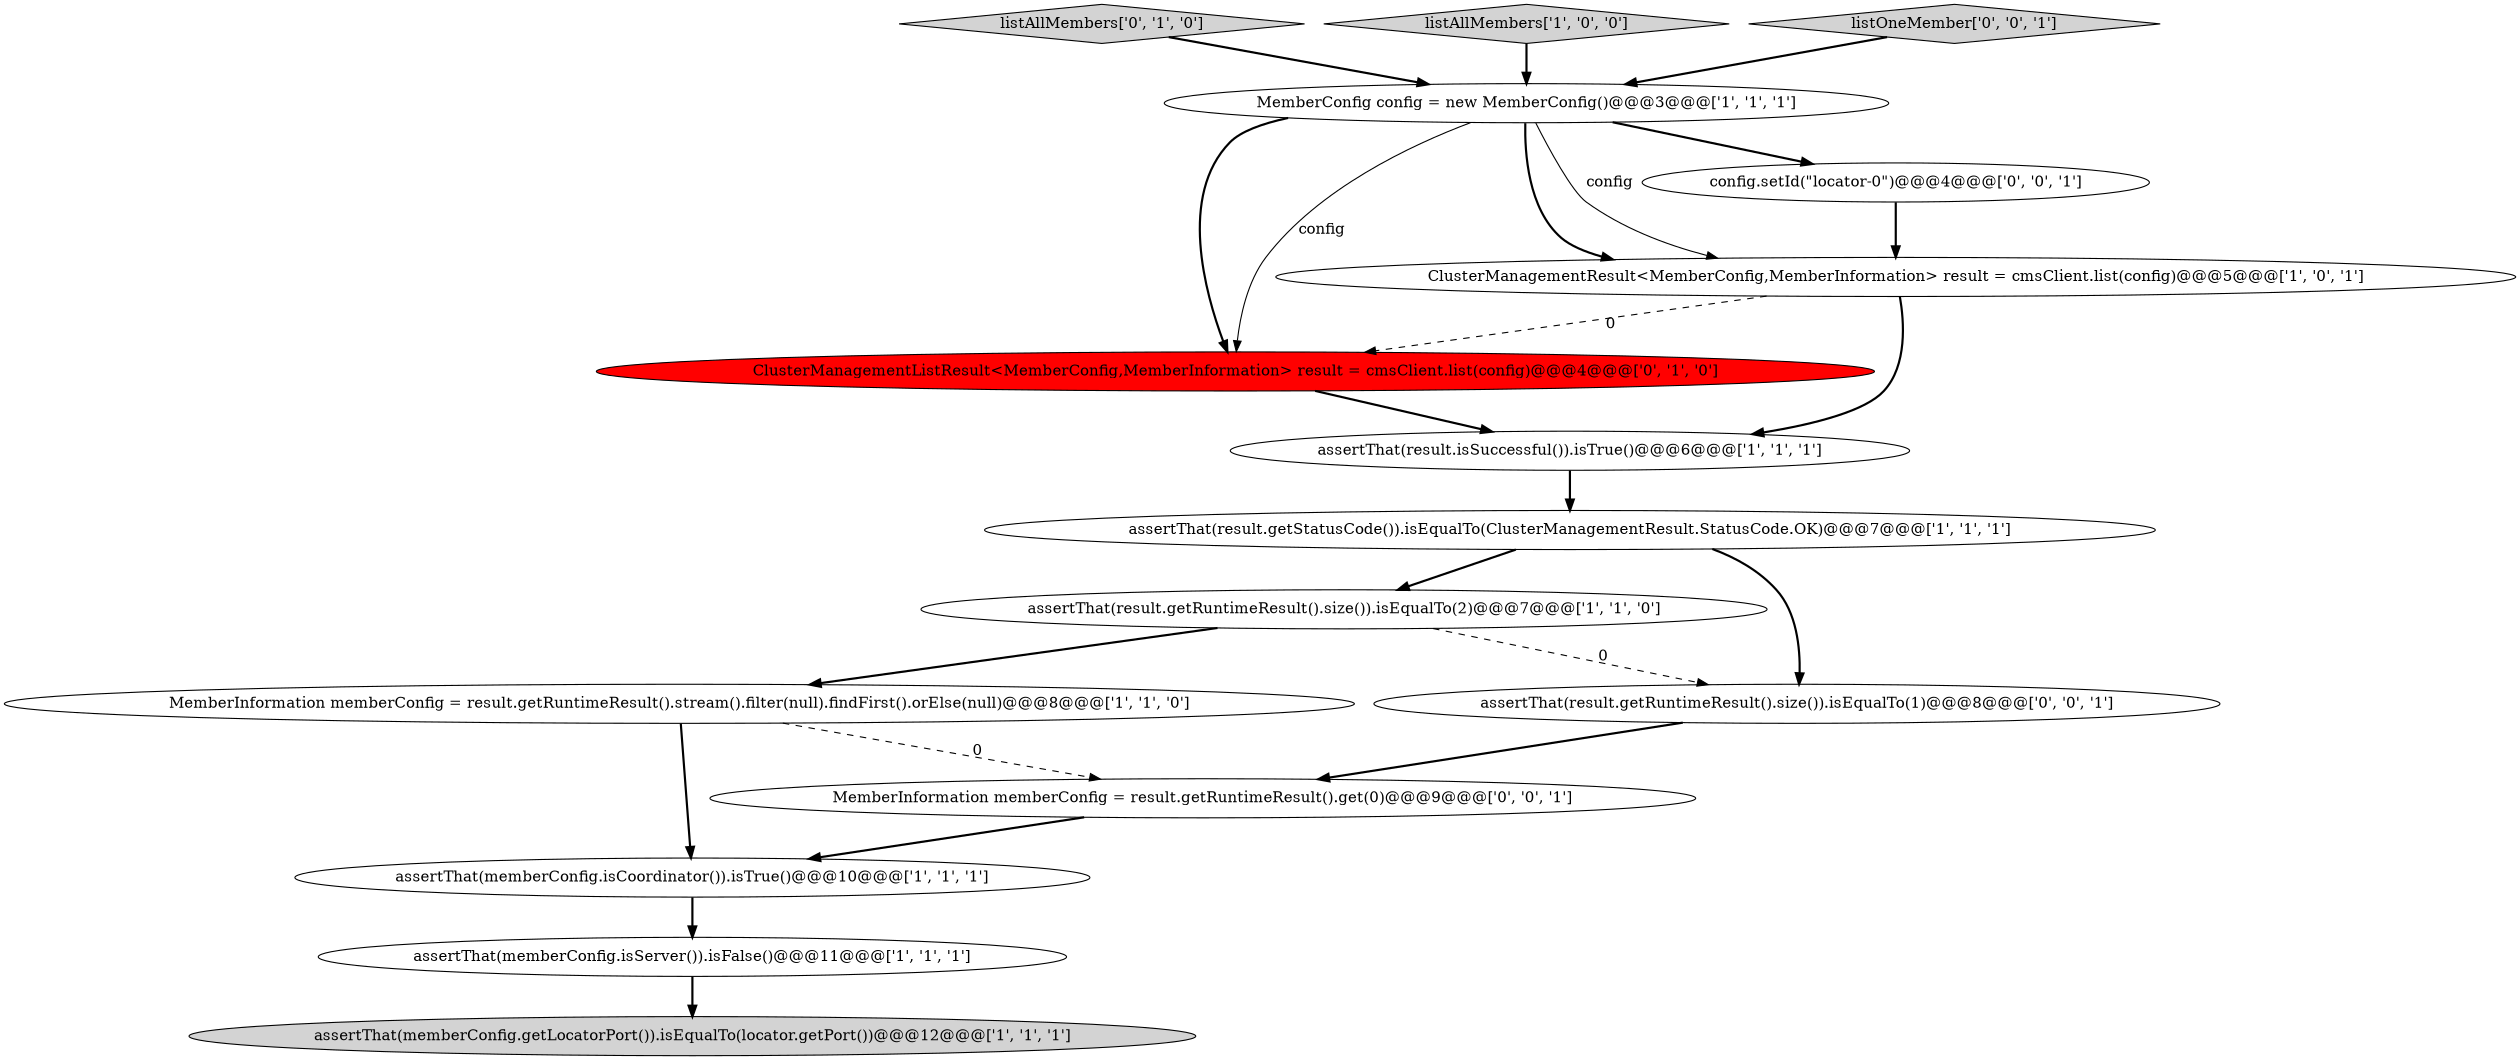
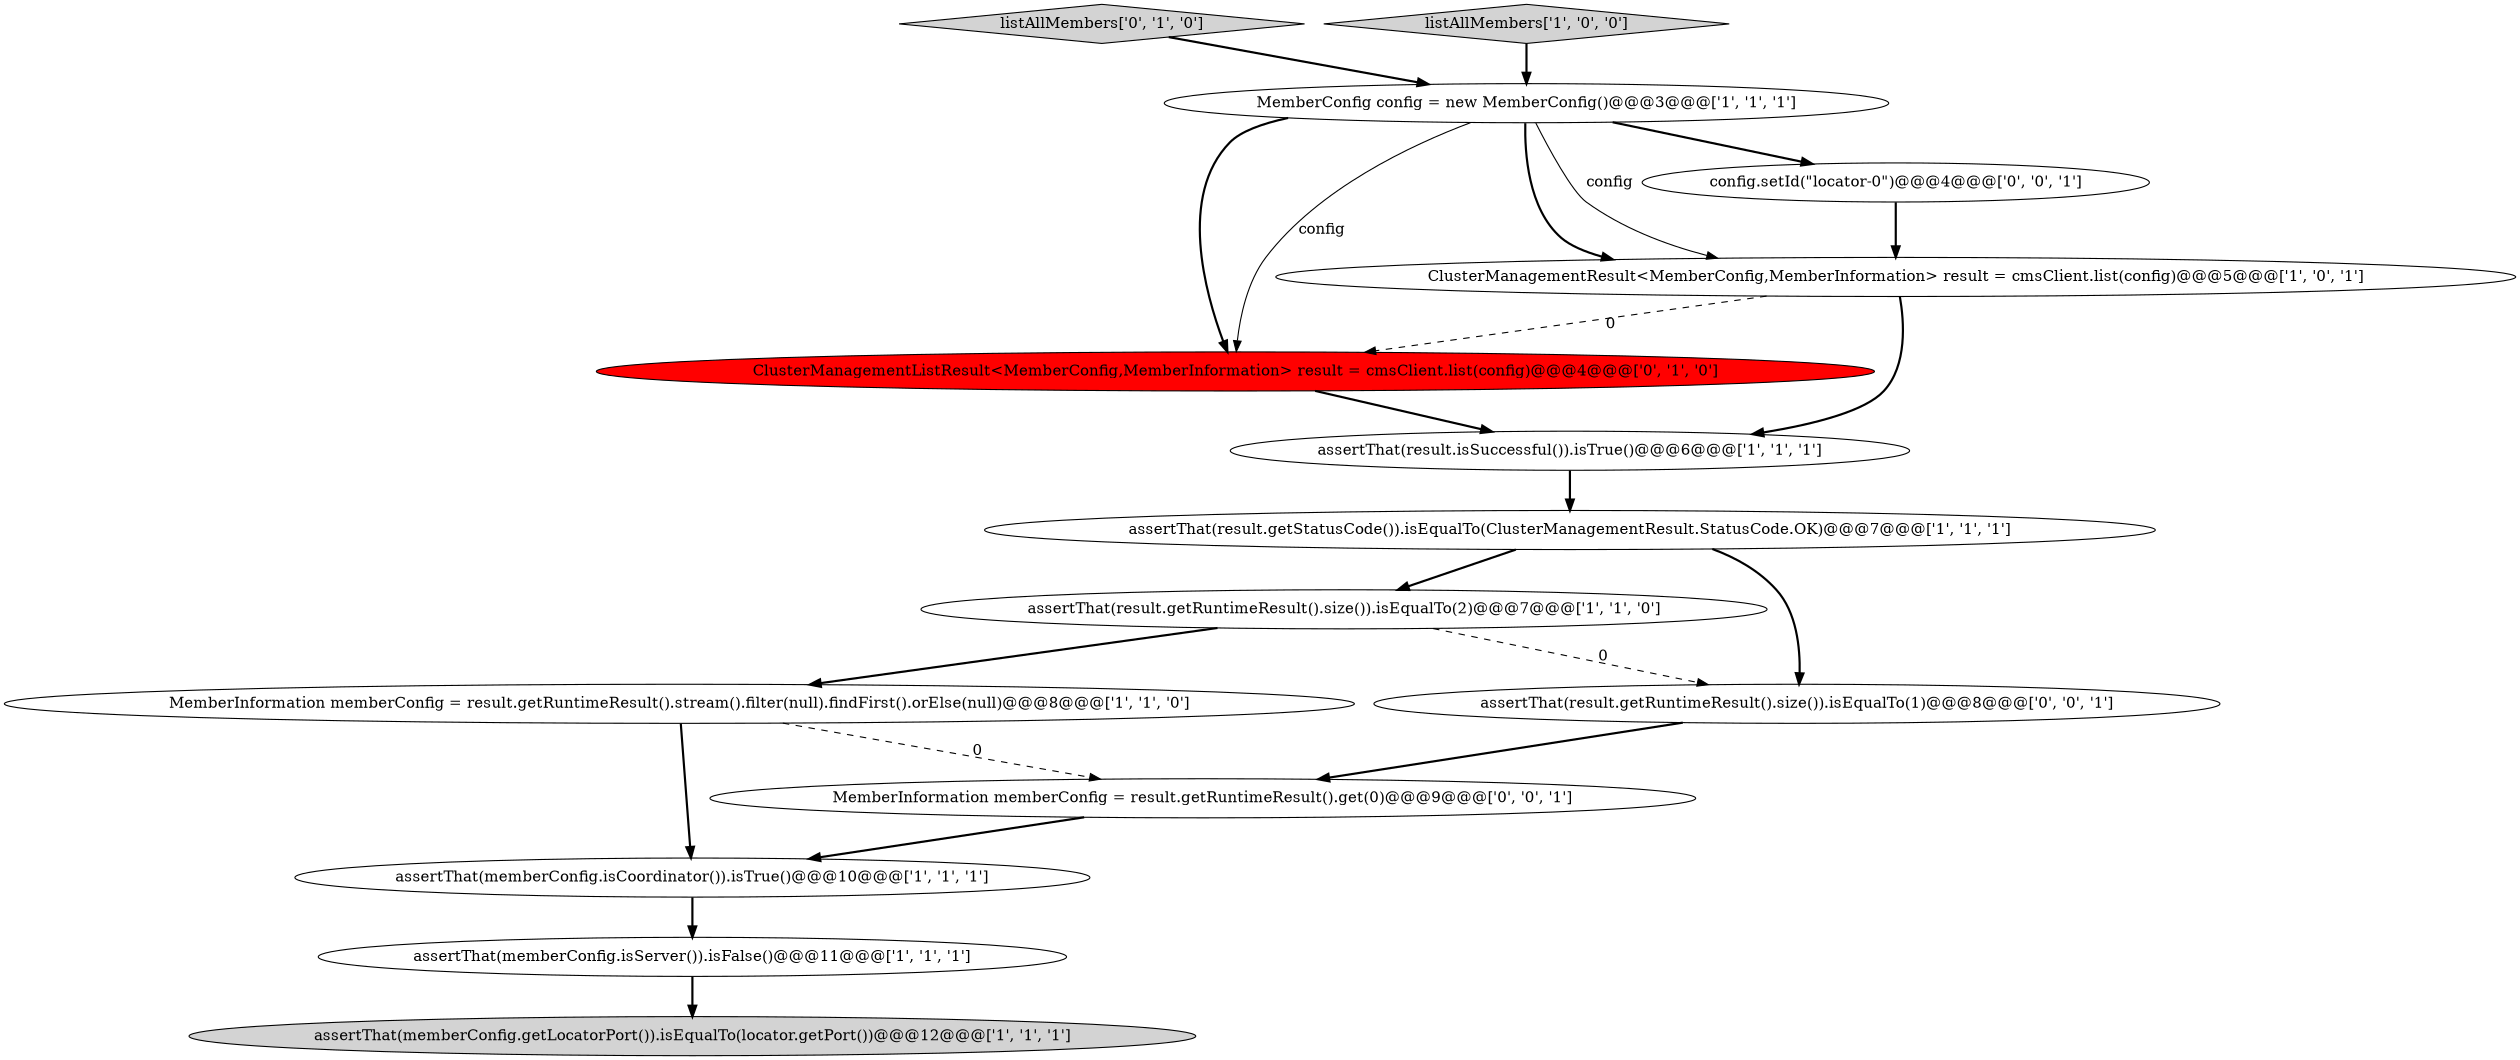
node "listOneMember['0', '0', '1']": removed
